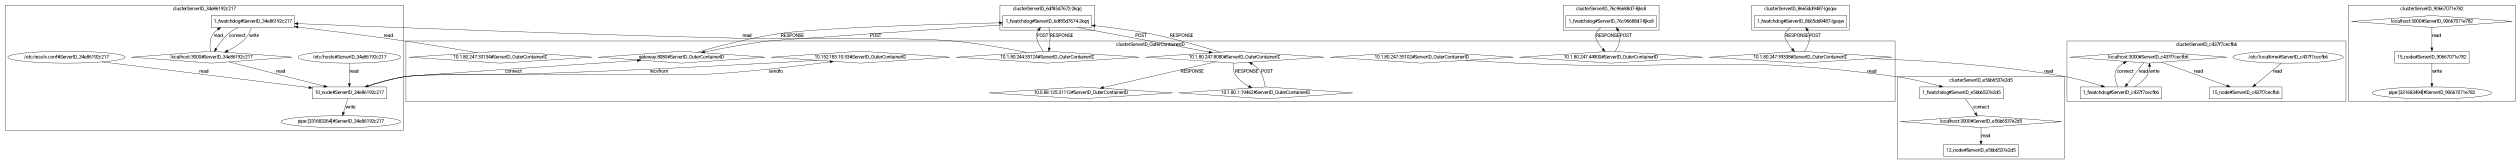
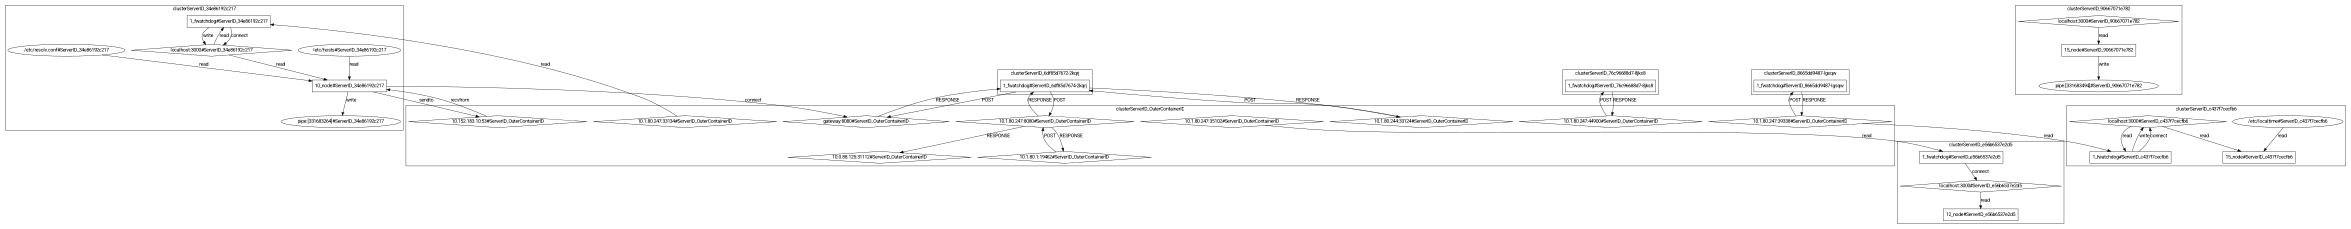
edge "10.1.80.244:33124#ServerID_OuterContainerID" -> "1_fwatchdog#ServerID_34e86192c217": removed, label "read"
